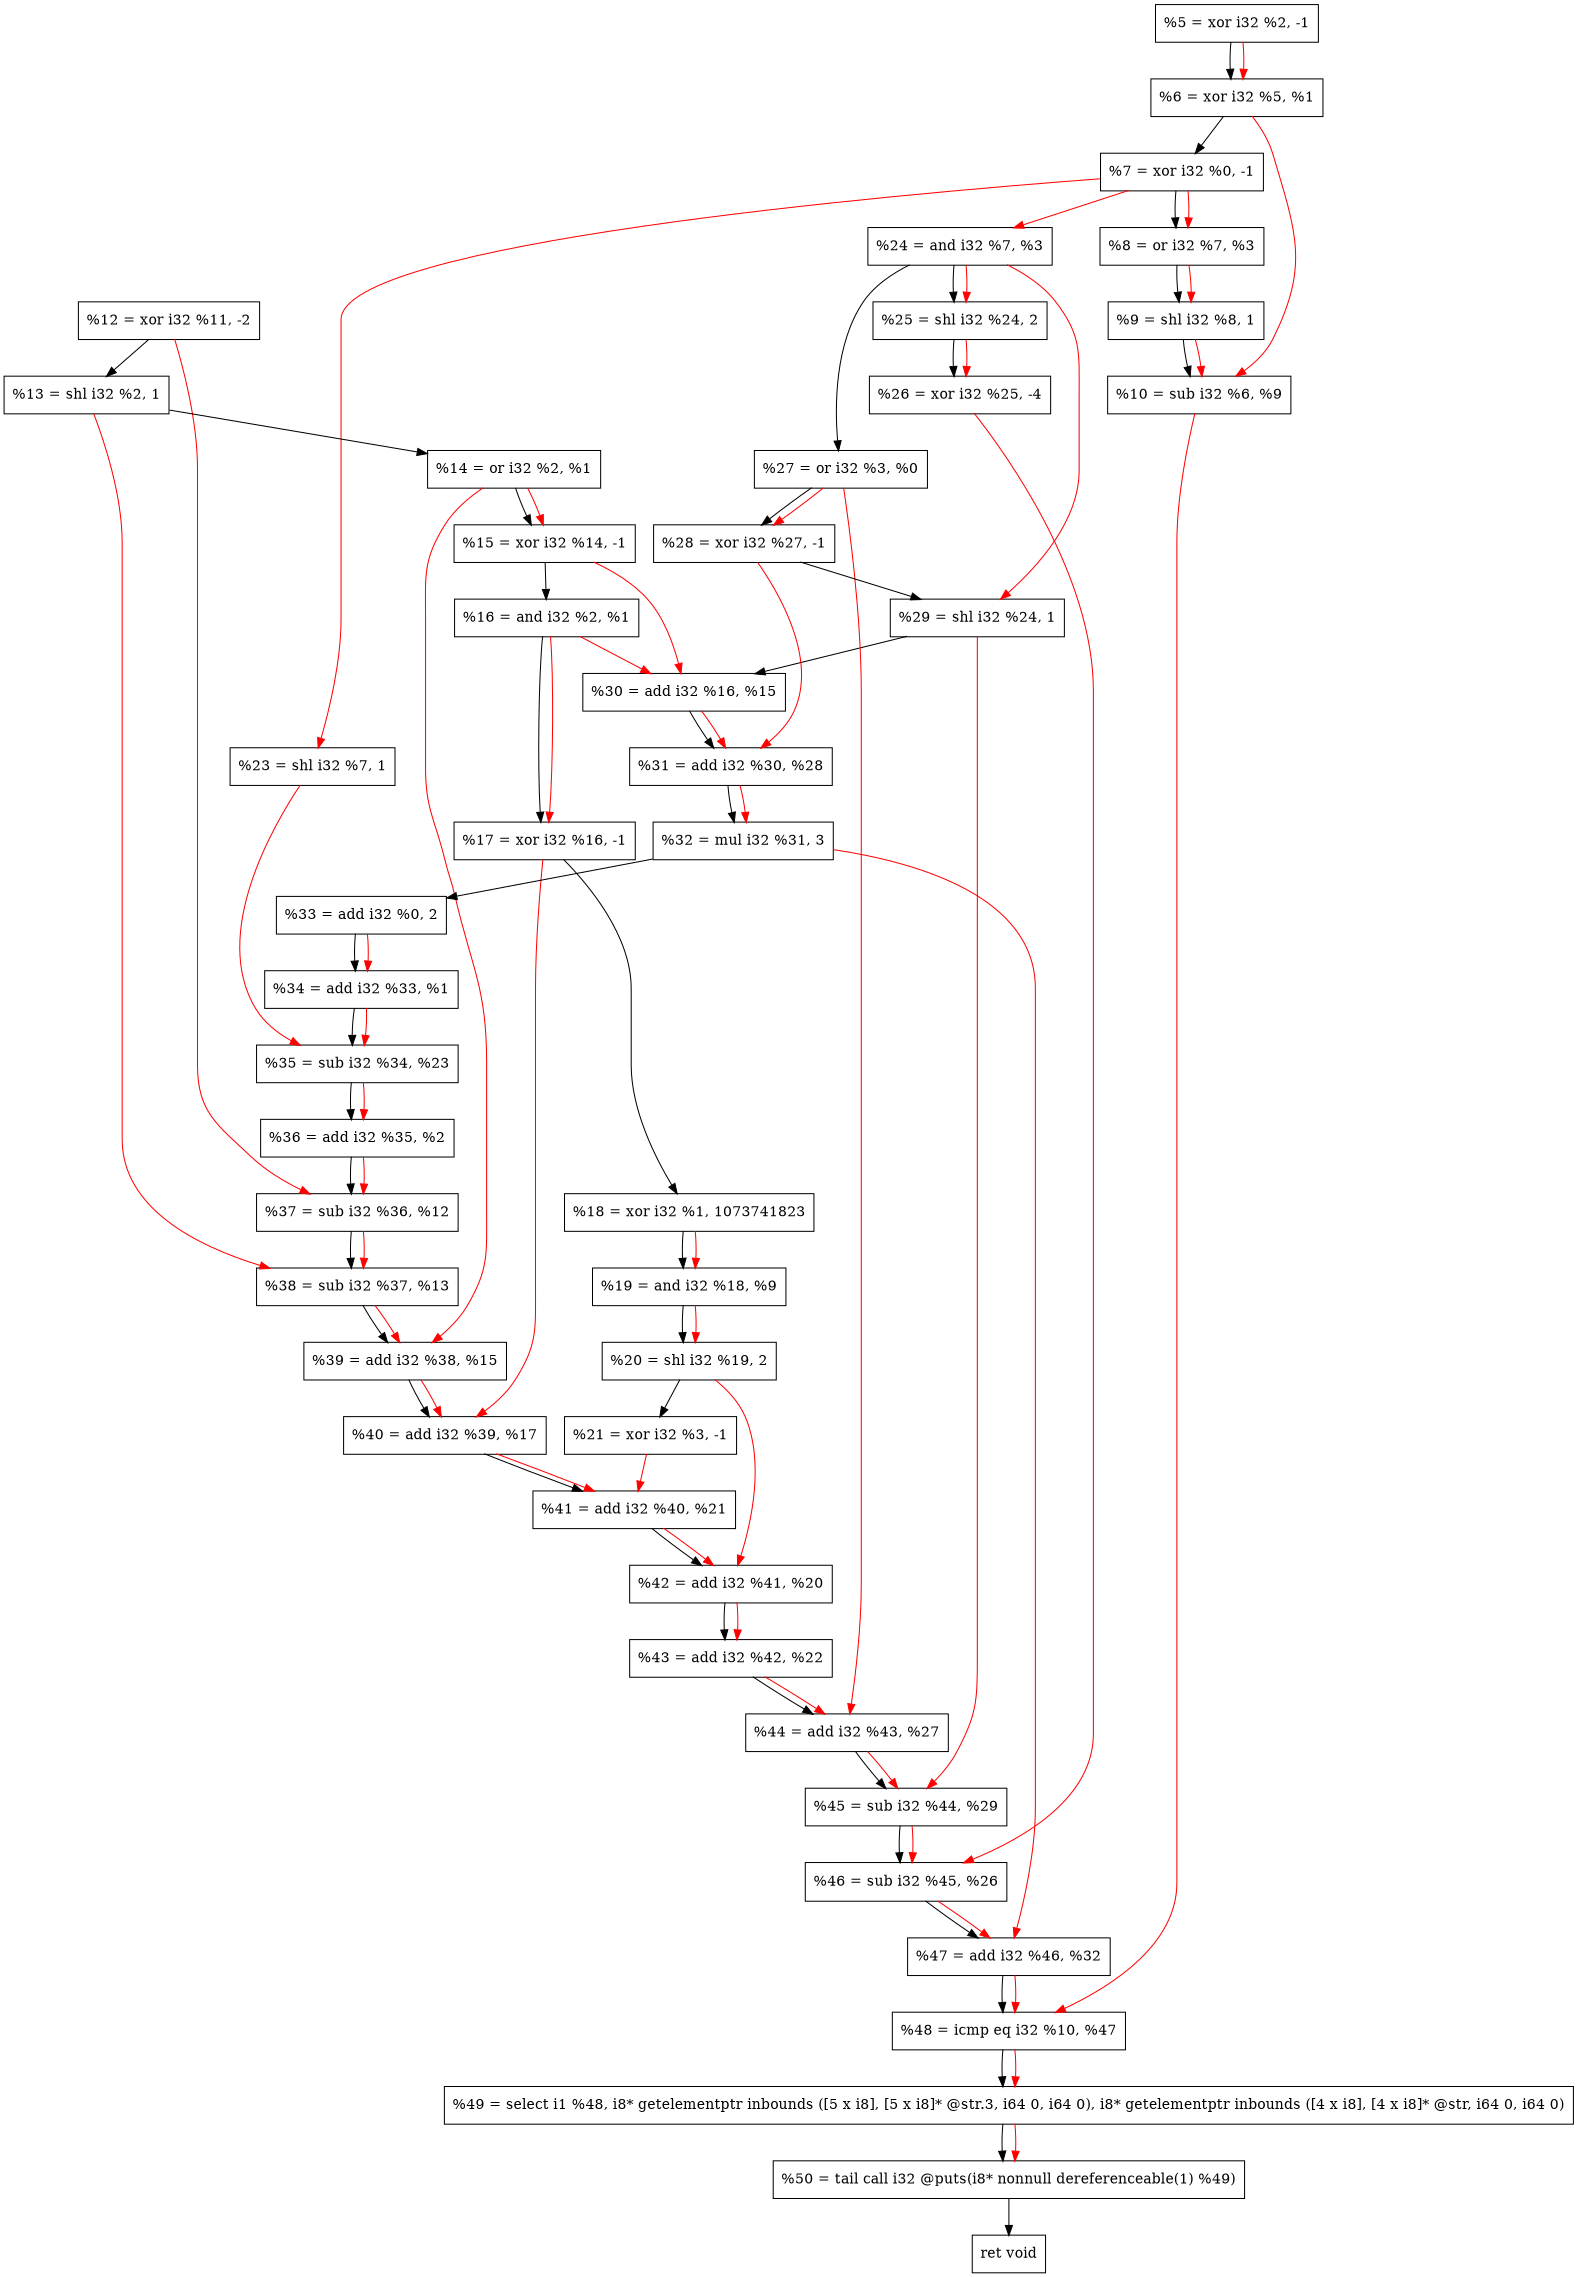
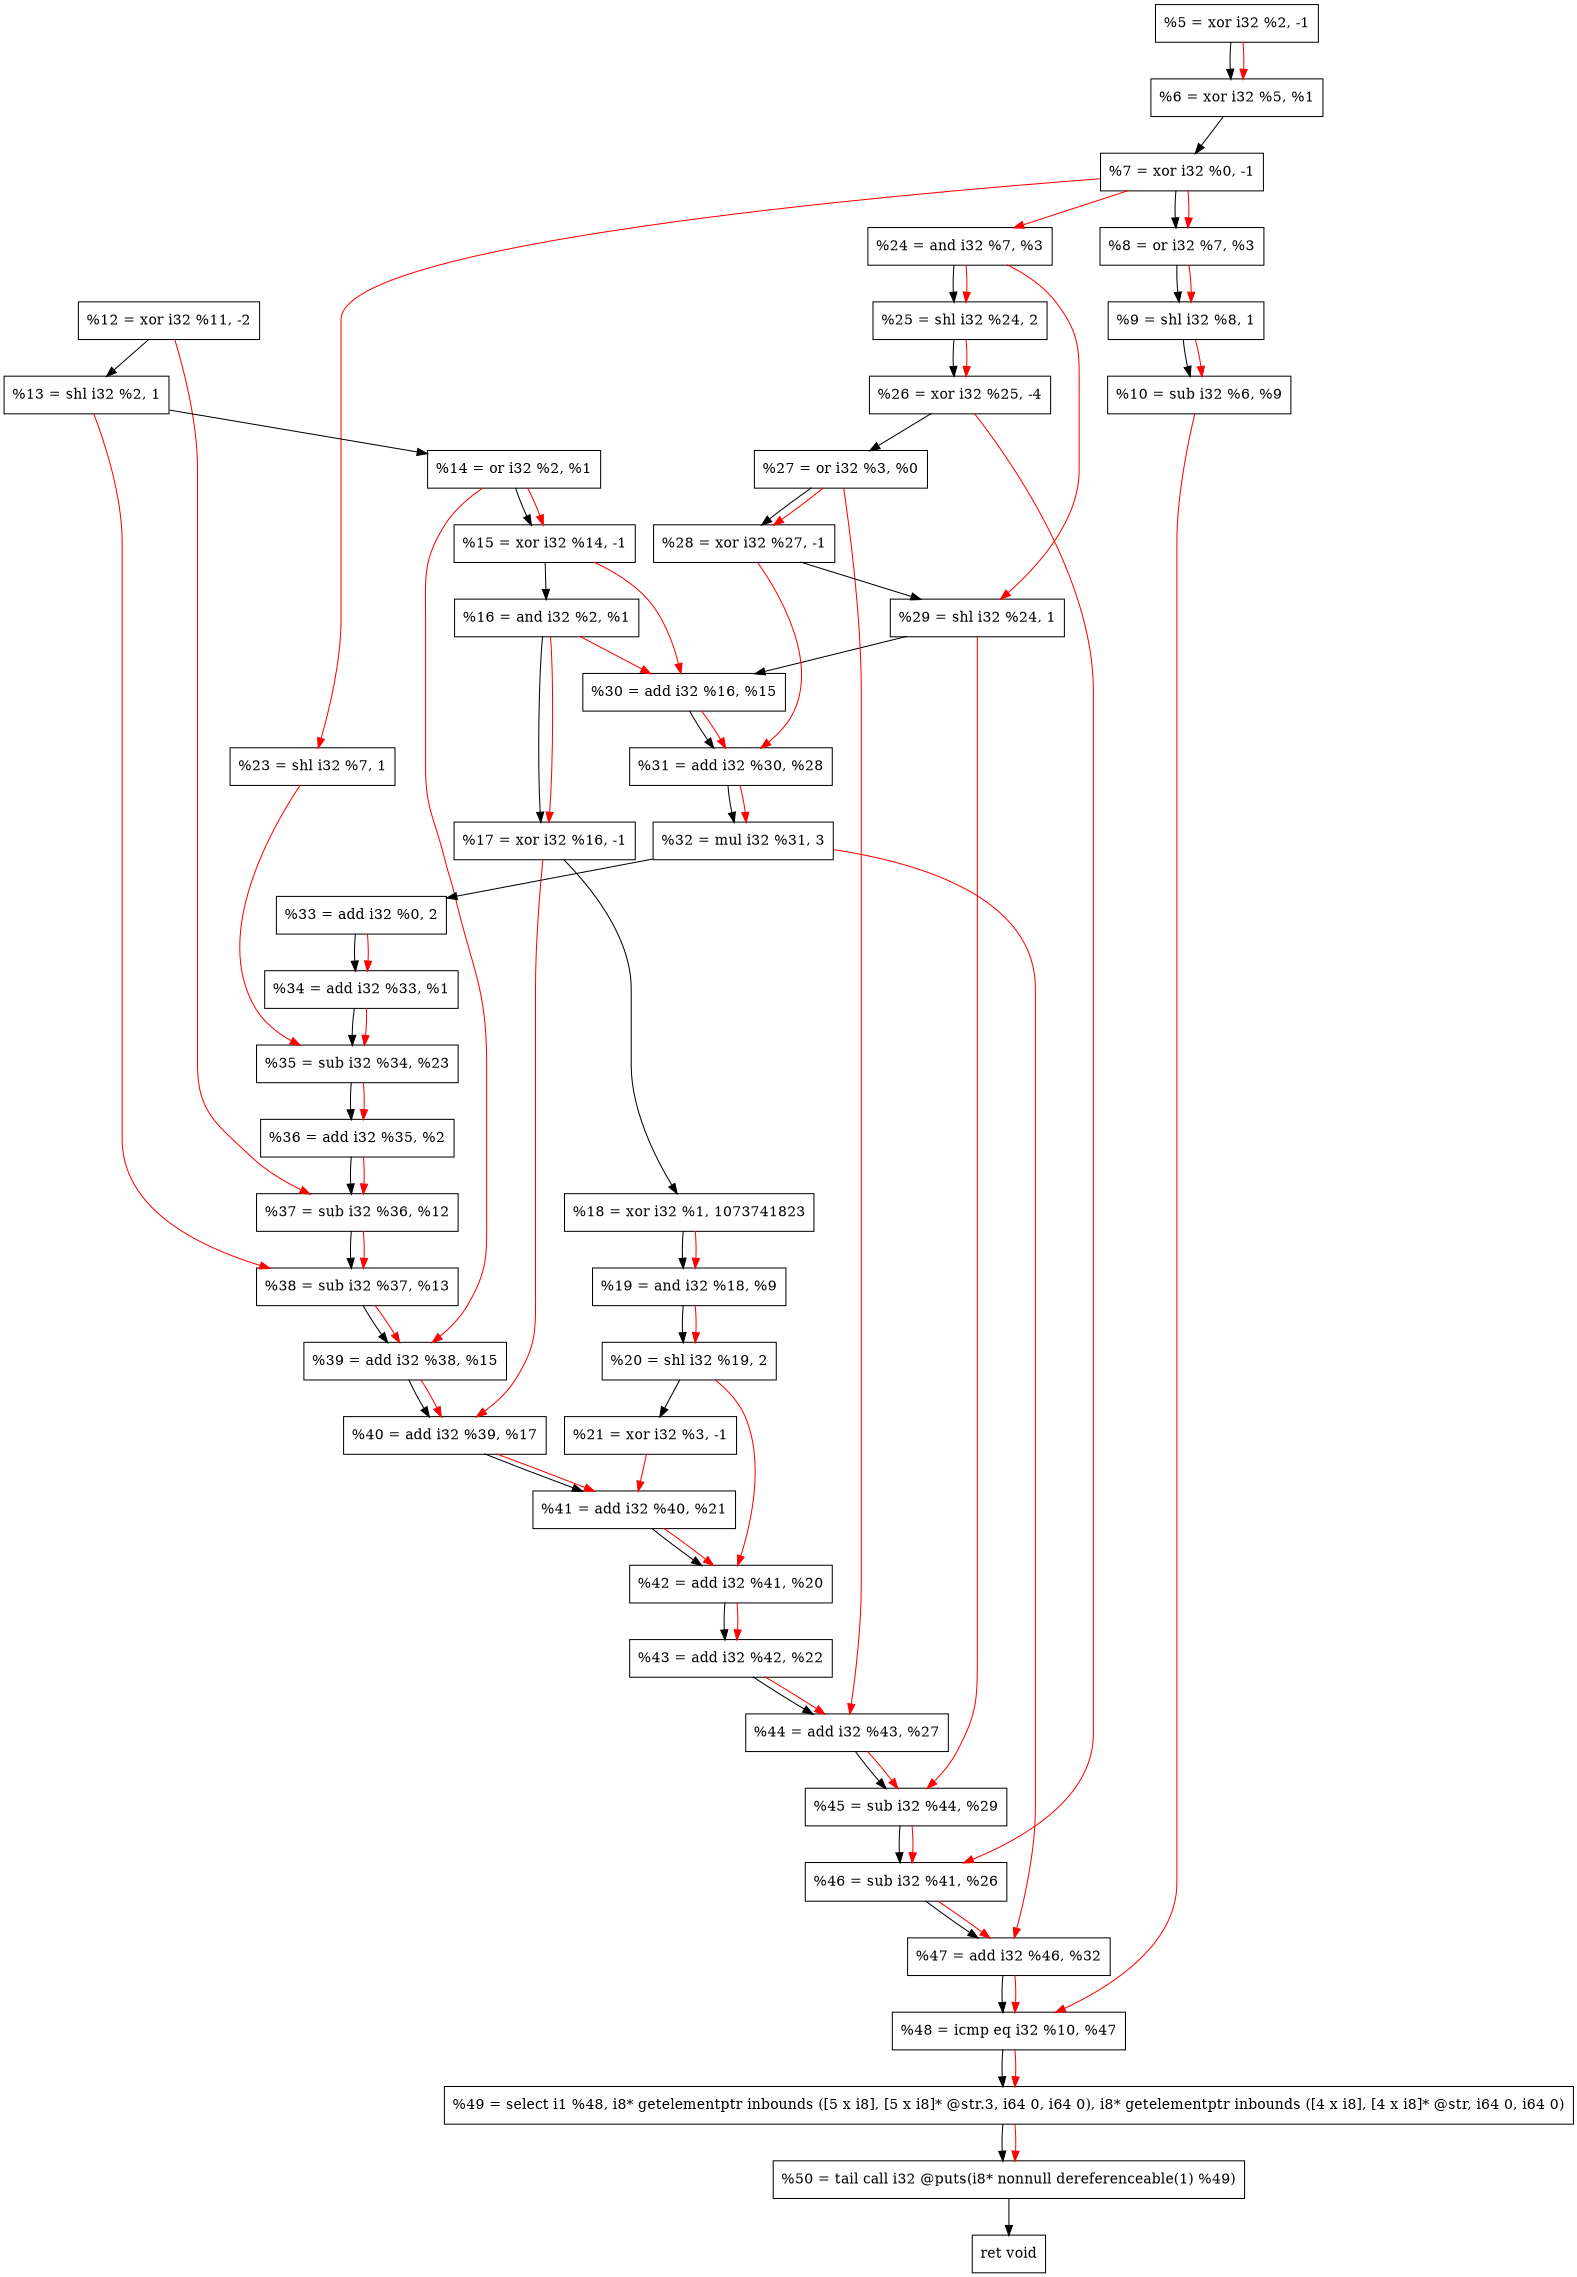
edge "%6 = xor i32 %5, %1" -> "%10 = sub i32 %6, %9": removed
edge "%24 = and i32 %7, %3" -> "%27 = or i32 %3, %0": now "%26 = xor i32 %25, -4" -> "%27 = or i32 %3, %0"
node "%46 = sub i32 %45, %26": label "%46 = sub i32 %45, %26" -> "%46 = sub i32 %41, %26"
